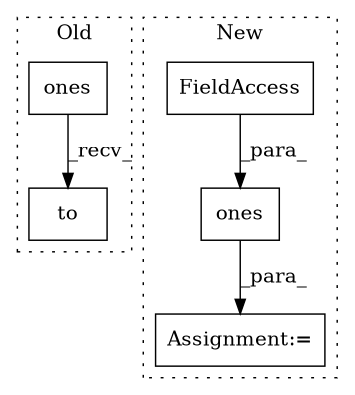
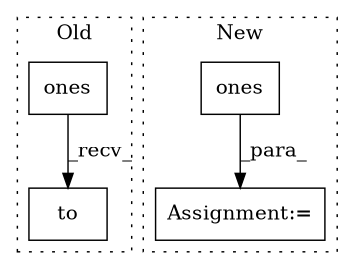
node "FieldAccess": removed
